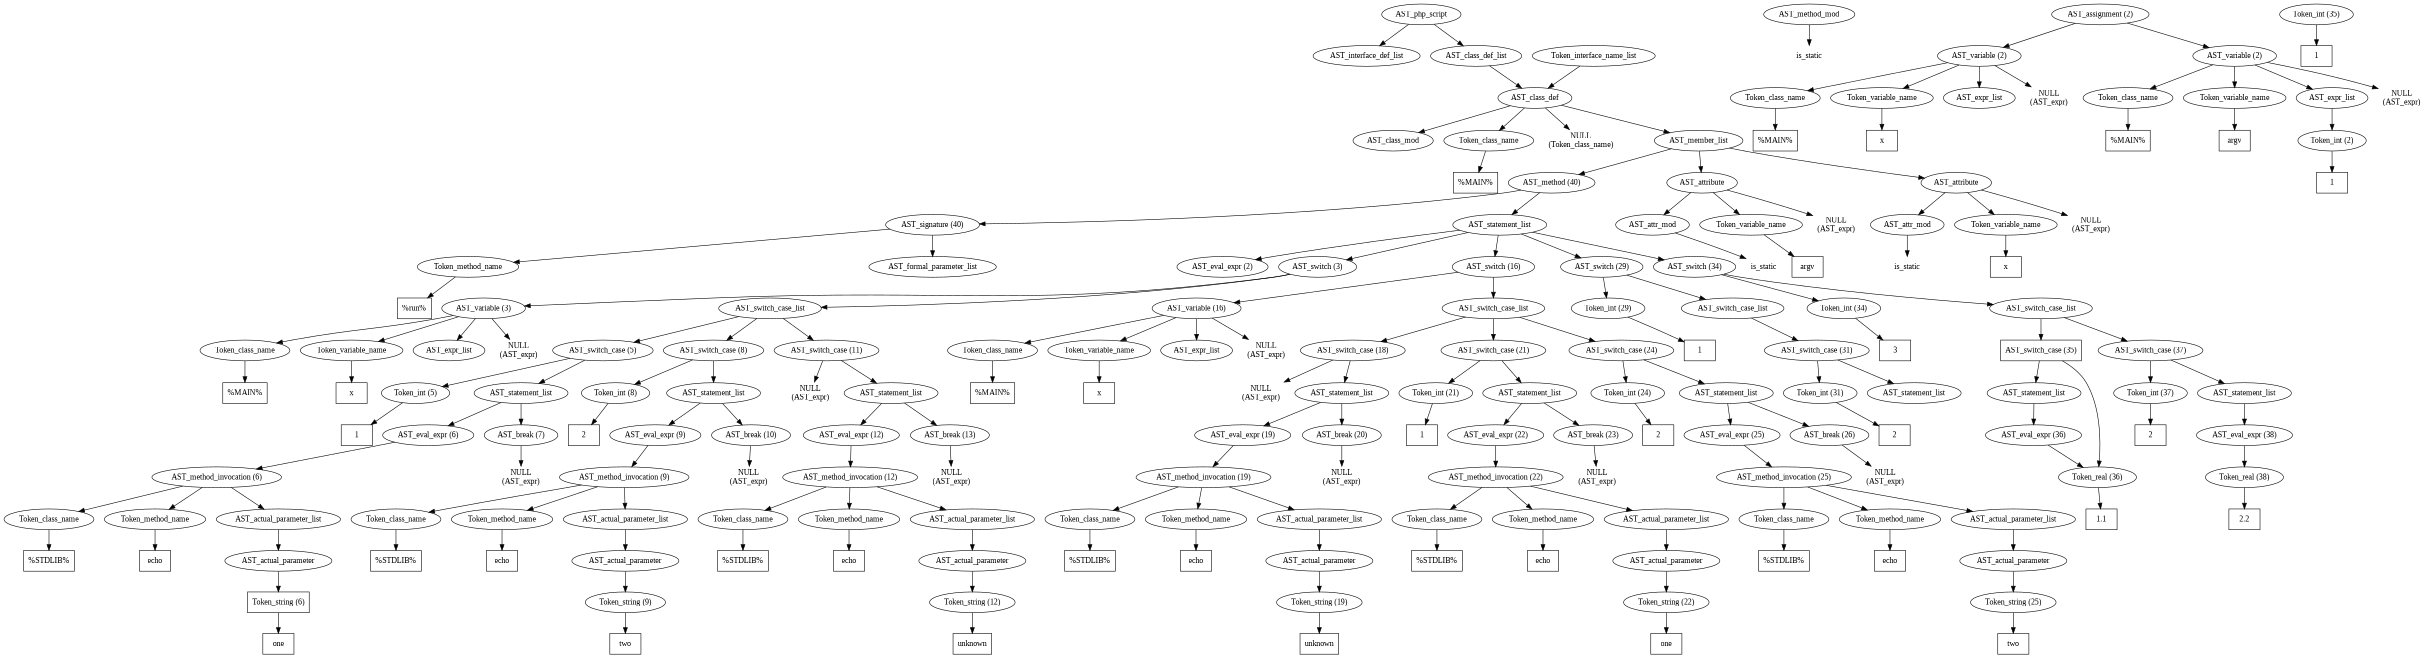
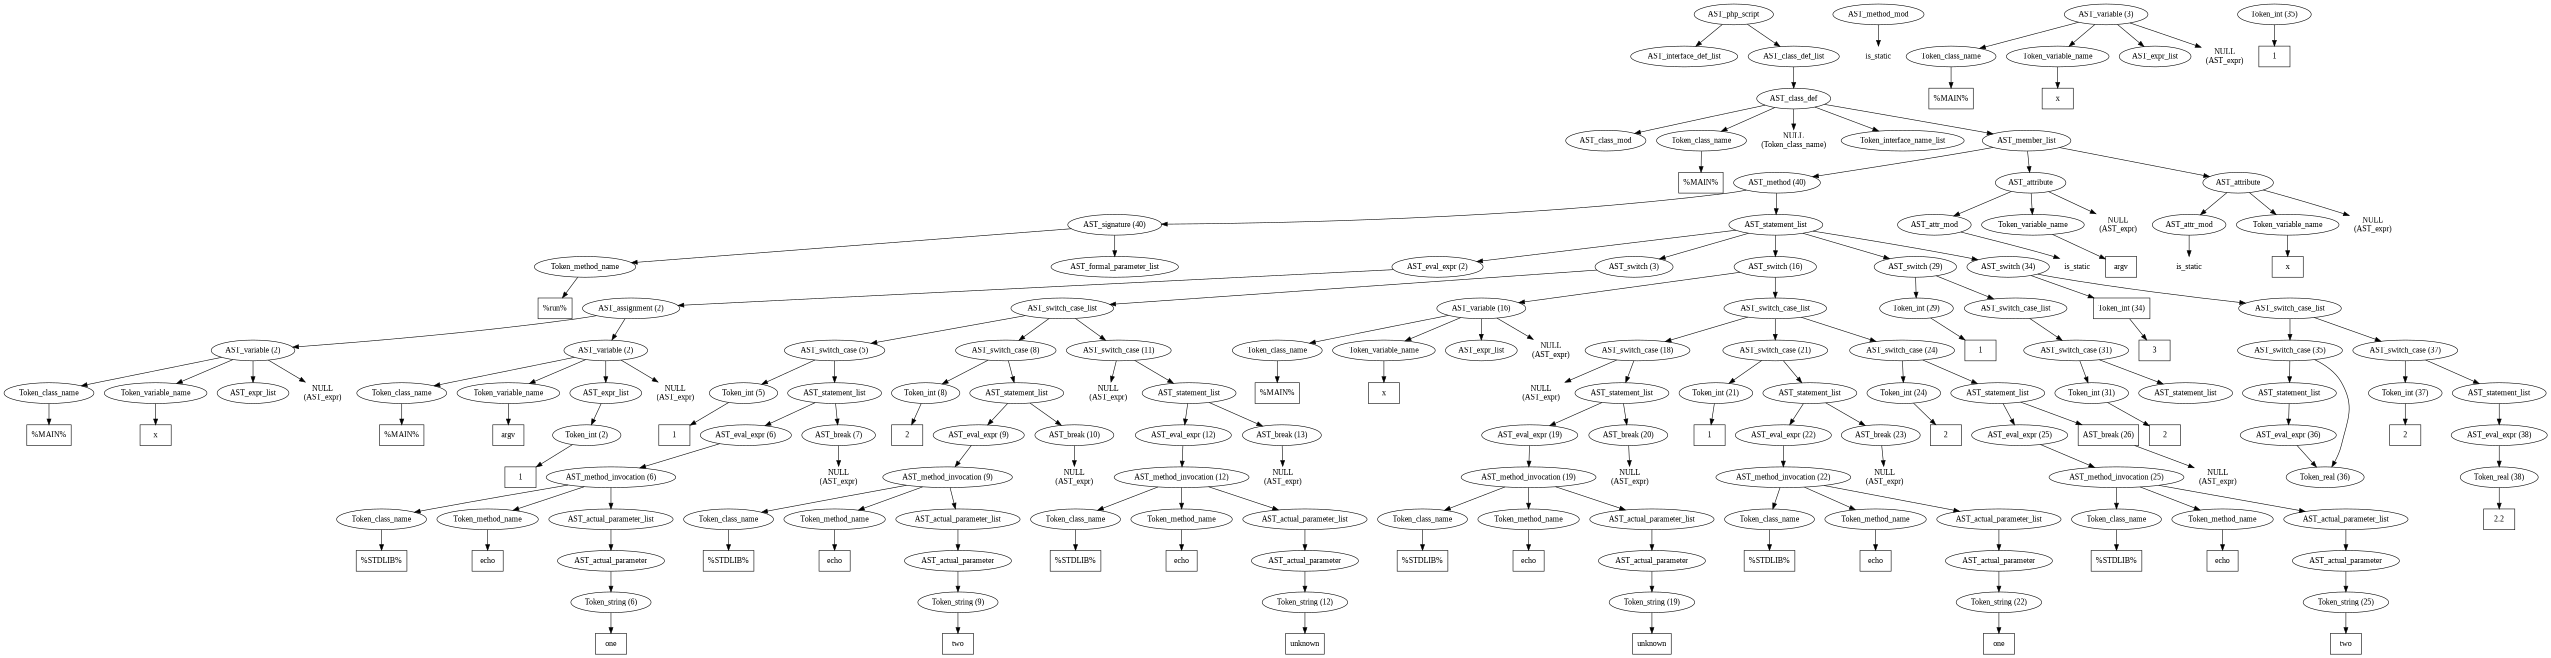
edge "Token_interface_name_list" -> "AST_class_def": reversed
edge "AST_eval_expr (2)" -> "AST_assignment (2)": added
edge "AST_switch (3)" -> "AST_variable (3)": removed
node "Token_int (34)": shape ellipse -> box
node "AST_switch_case (35)": shape box -> ellipse
node "AST_break (26)": shape ellipse -> box
node "1.1": removed
node "Token_string (6)": shape box -> ellipse
